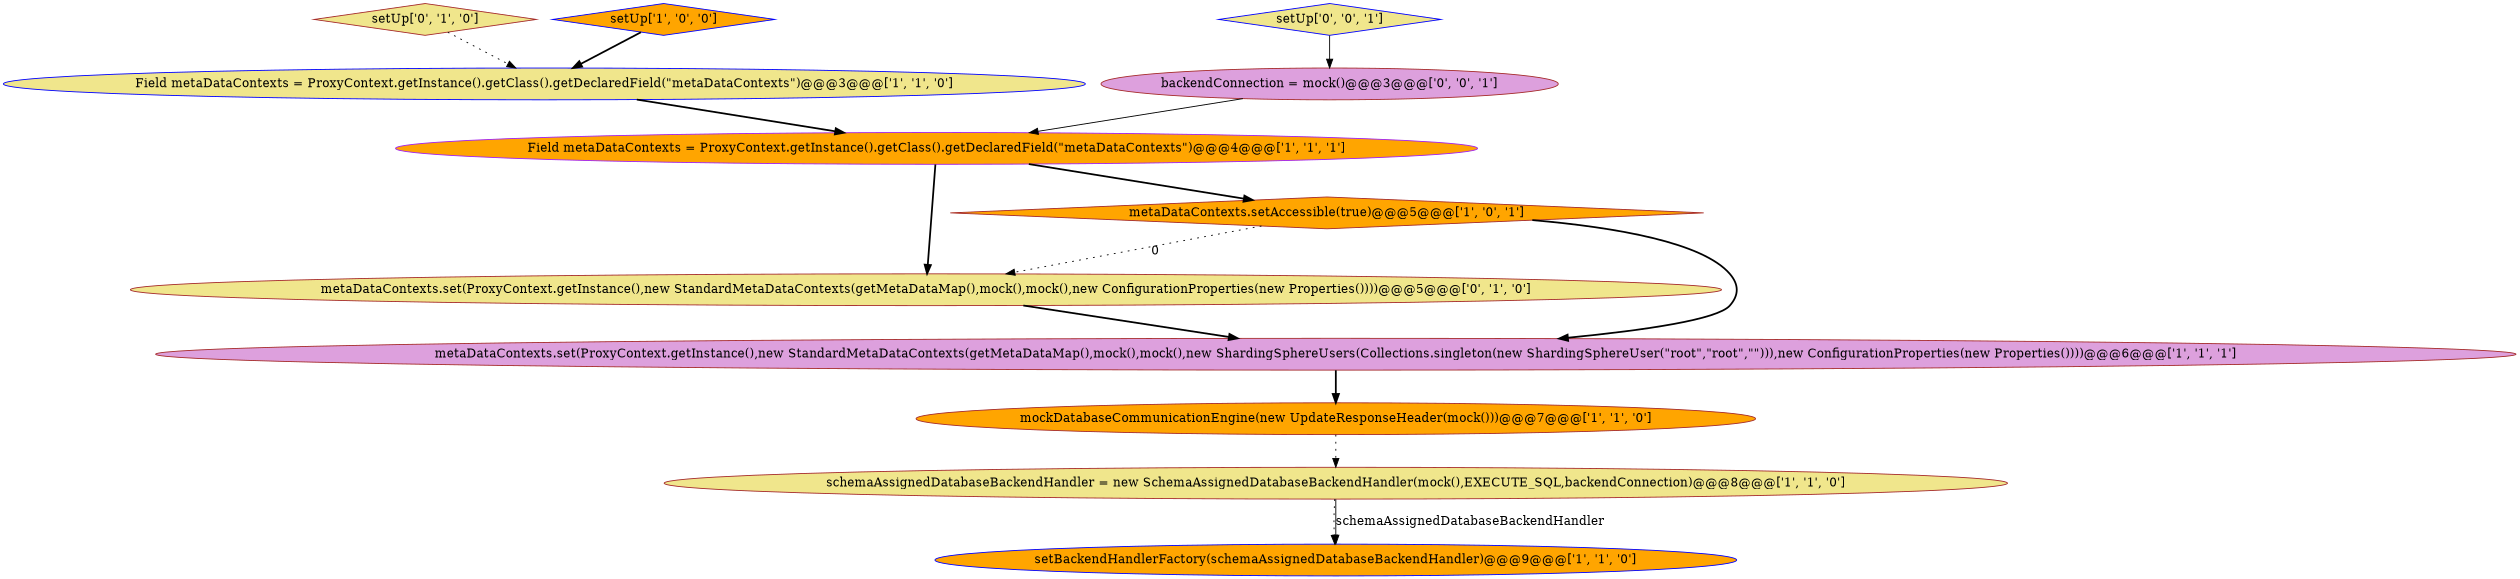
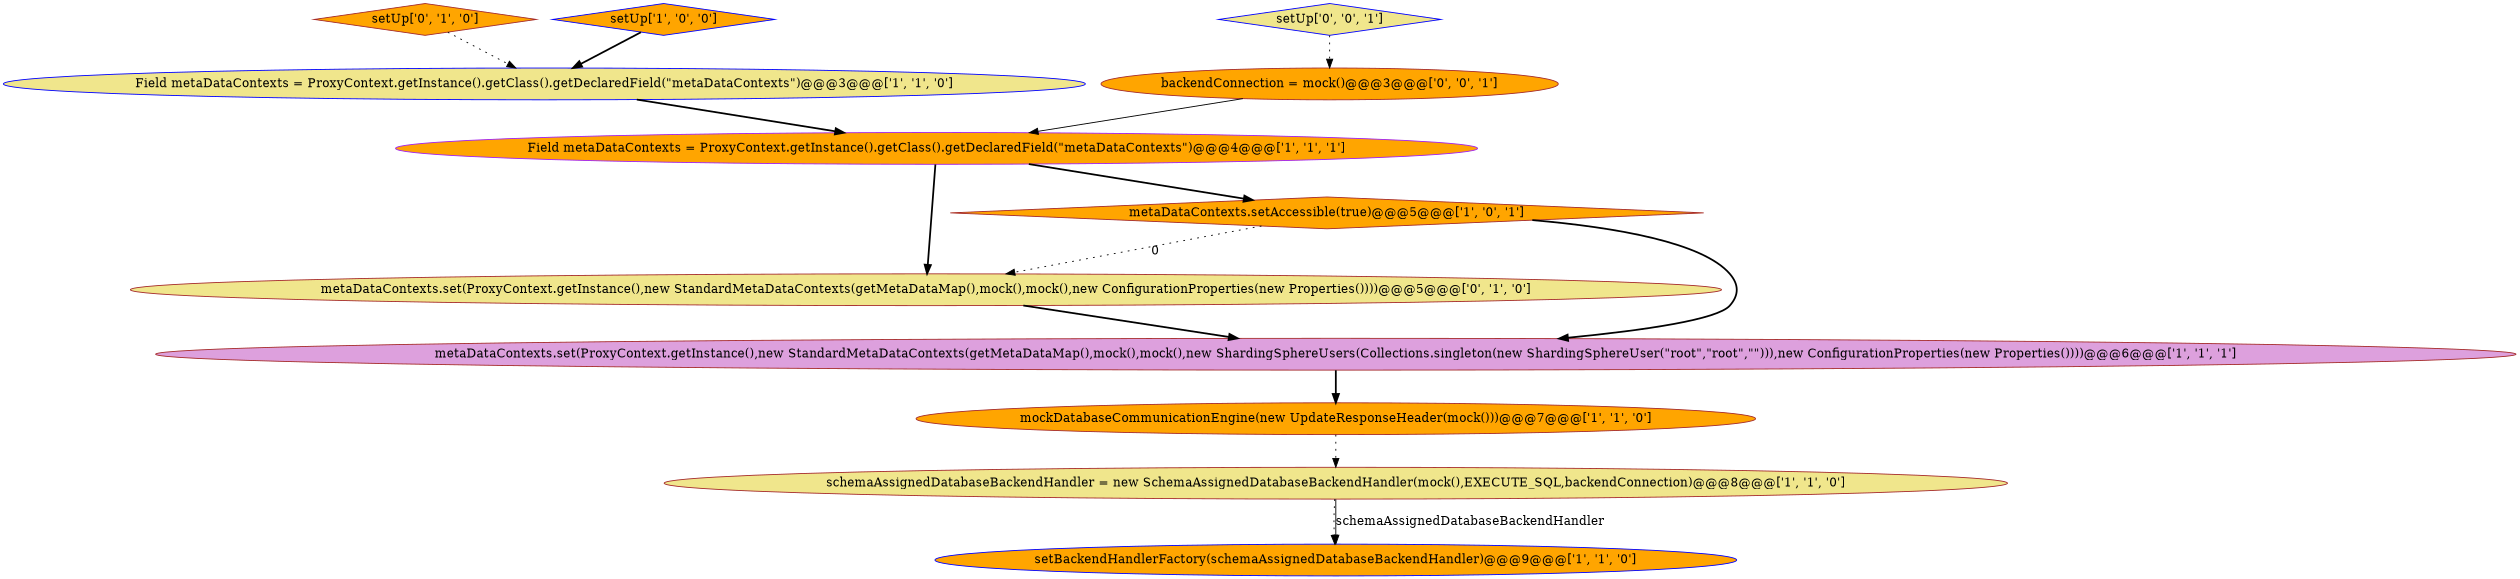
node "setUp['0', '1', '0']": fillcolor khaki -> orange
edge "setUp['0', '0', '1']" -> "backendConnection = mock()@@@3@@@['0', '0', '1']": style solid -> dotted
node "backendConnection = mock()@@@3@@@['0', '0', '1']": fillcolor plum -> orange
